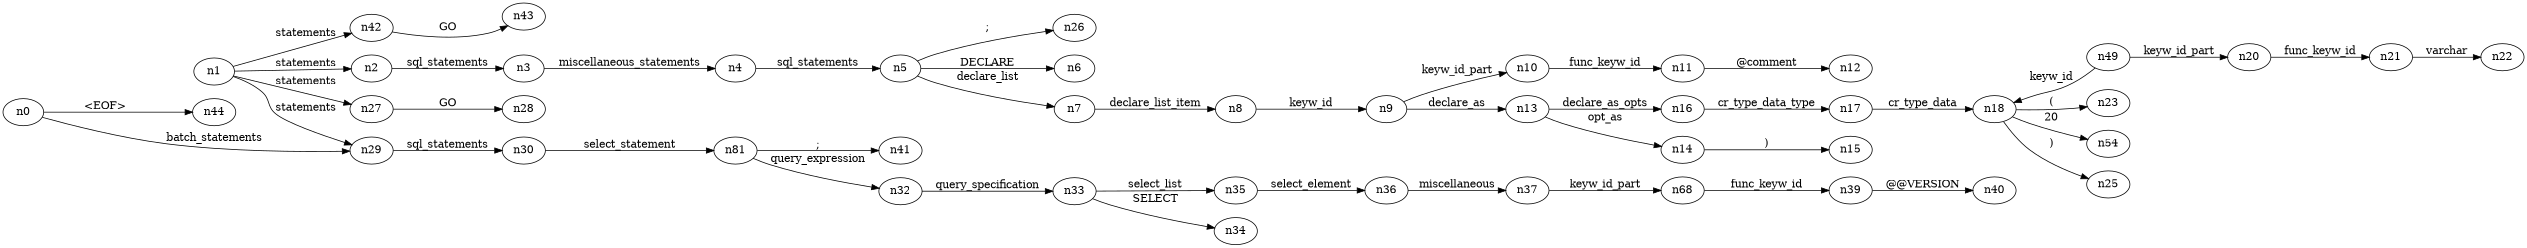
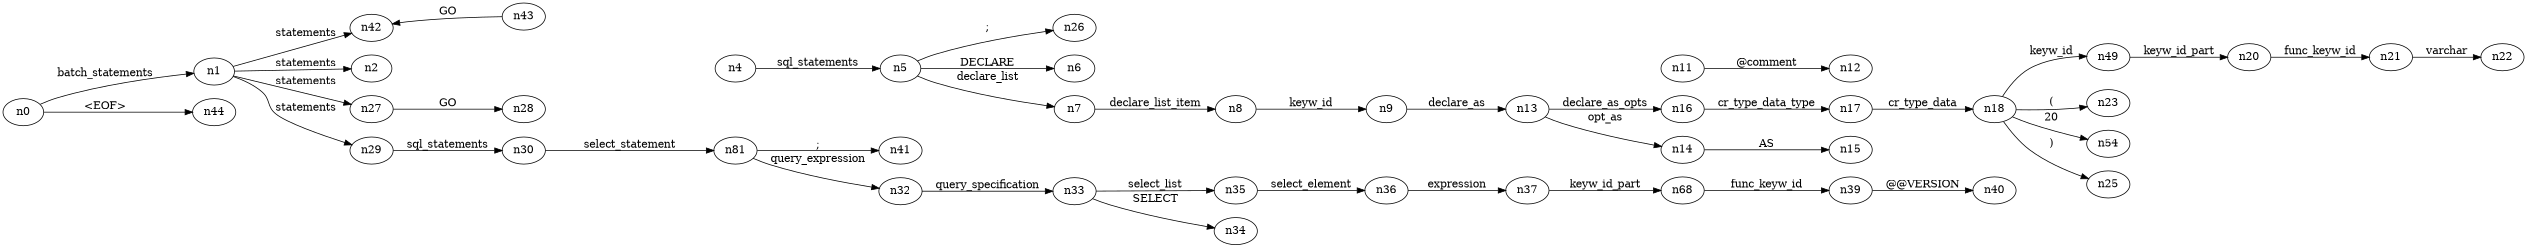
edge "n42" -> "n43": reversed
node "n3": removed
node "n10": removed
edge "n49" -> "n18": reversed
edge "n14" -> "n15": label ")" -> "AS"
edge "n0" -> "n29": now "n0" -> "n1"
edge "n36" -> "n37": label "miscellaneous" -> "expression"
